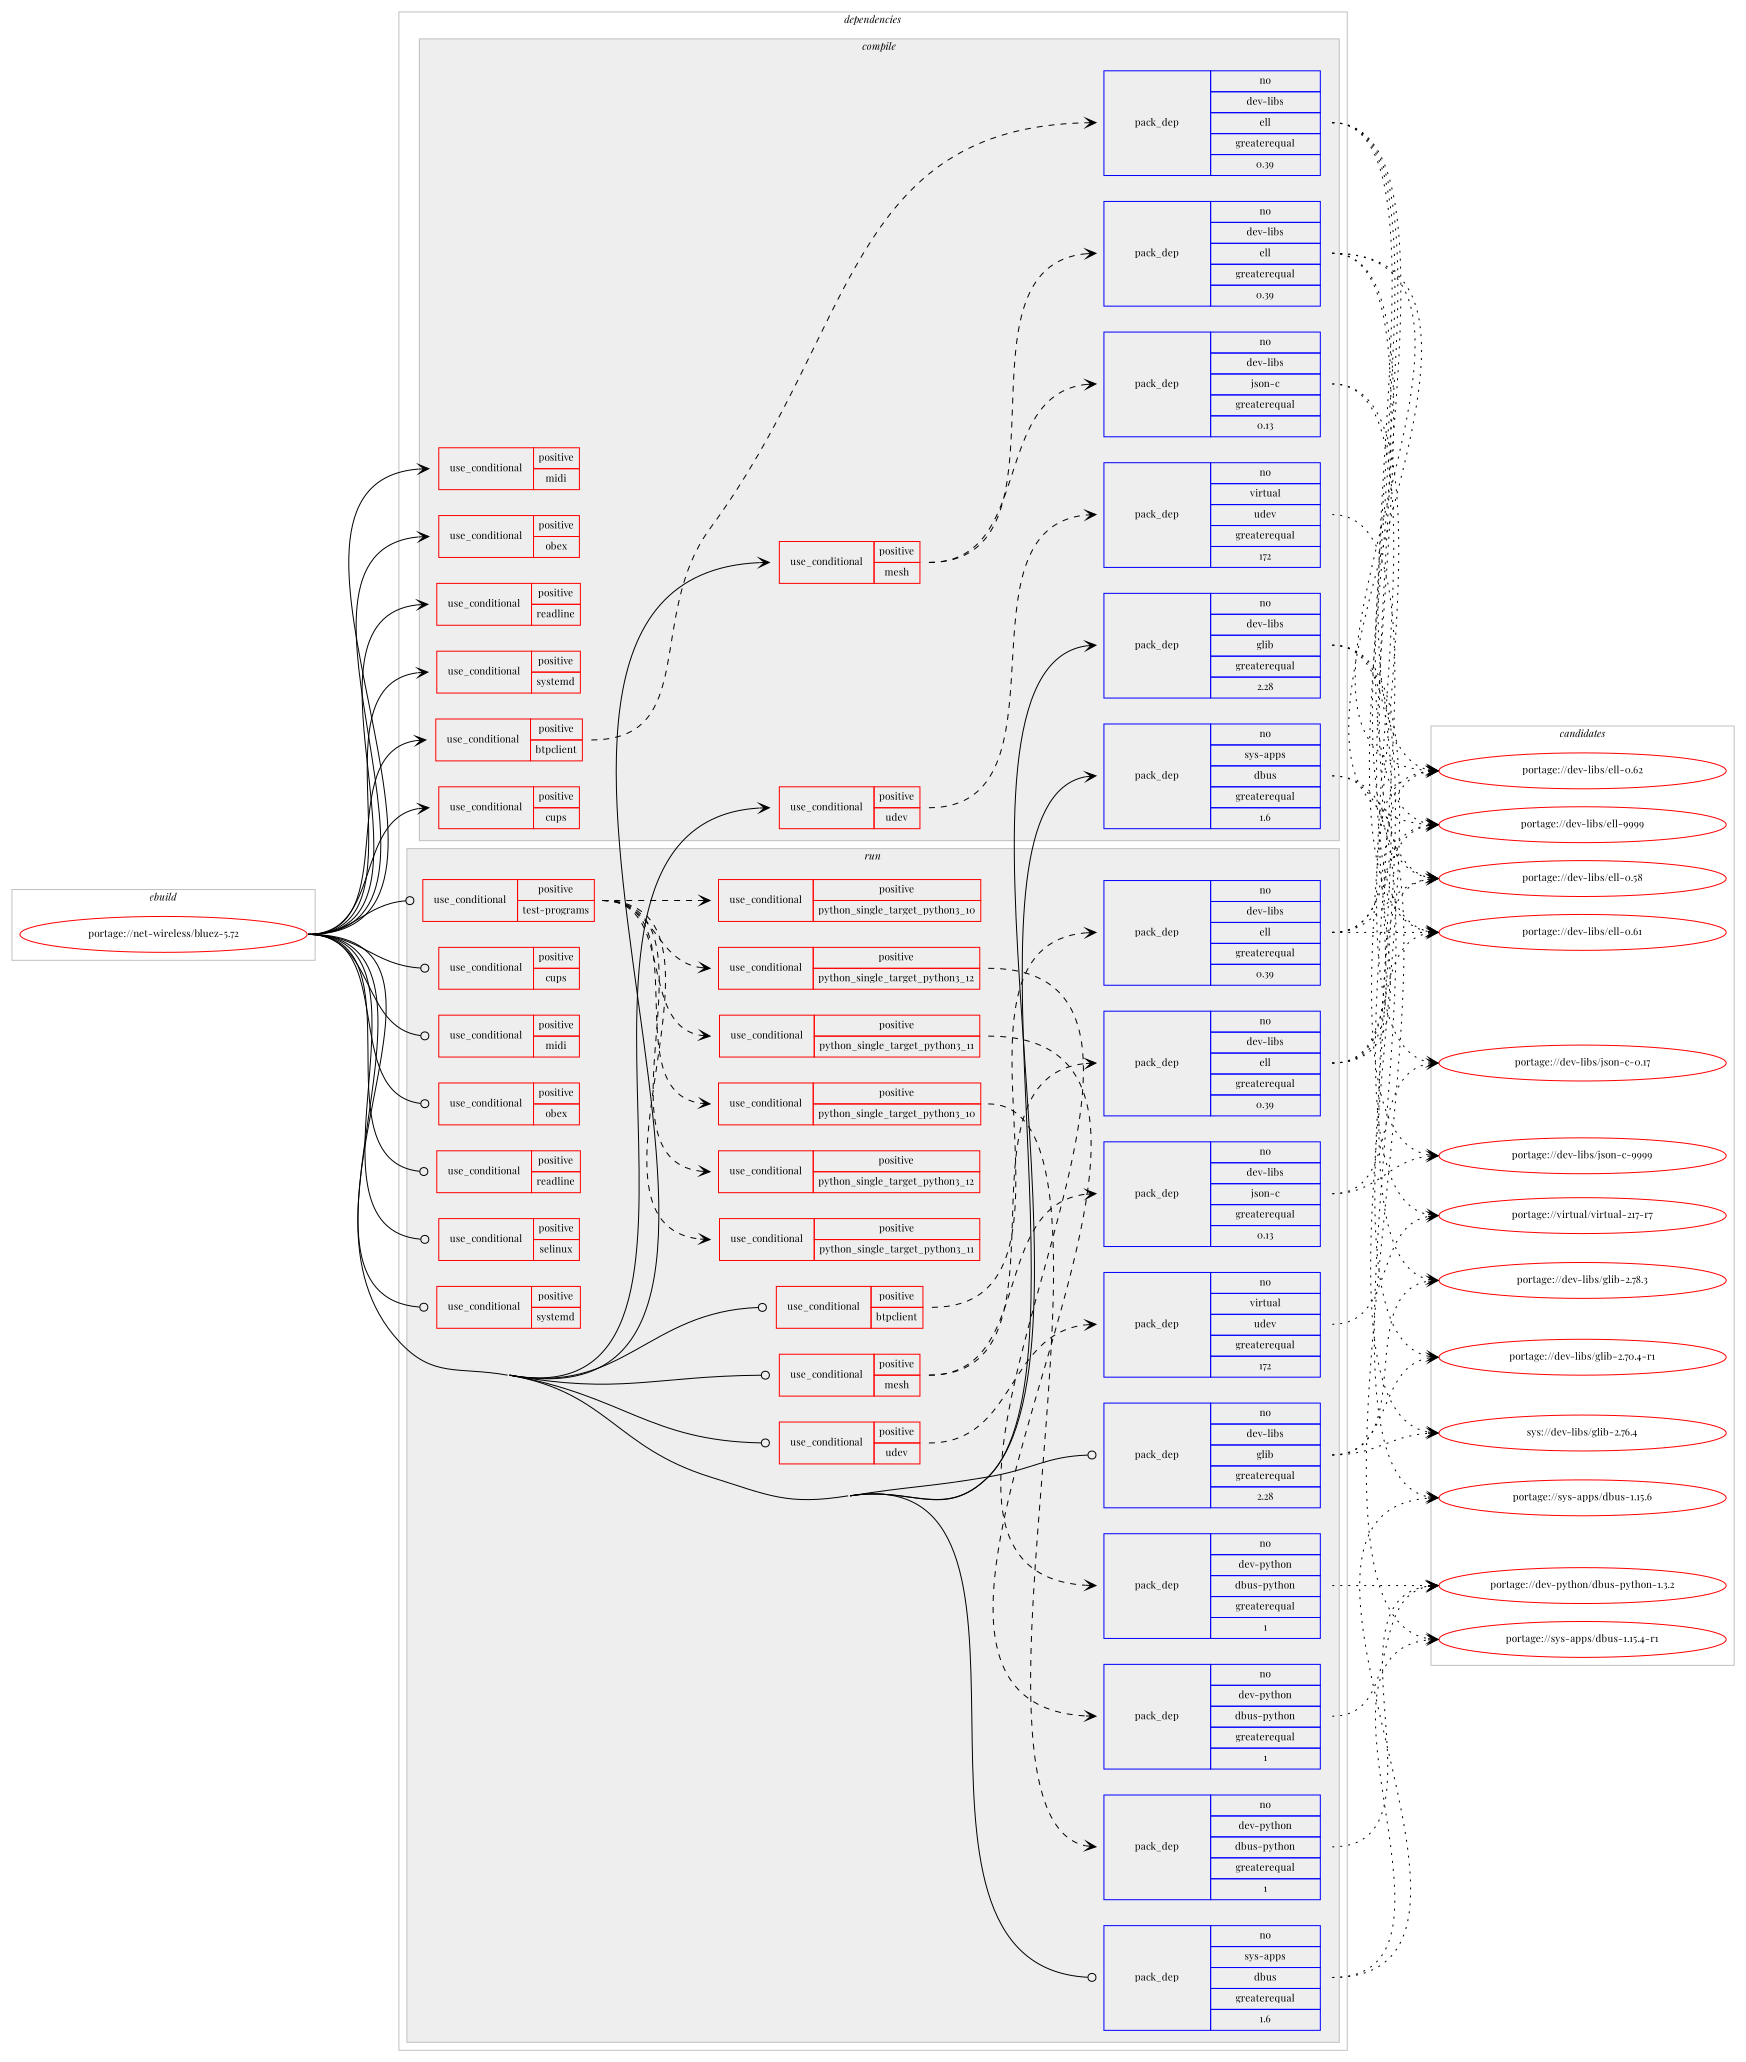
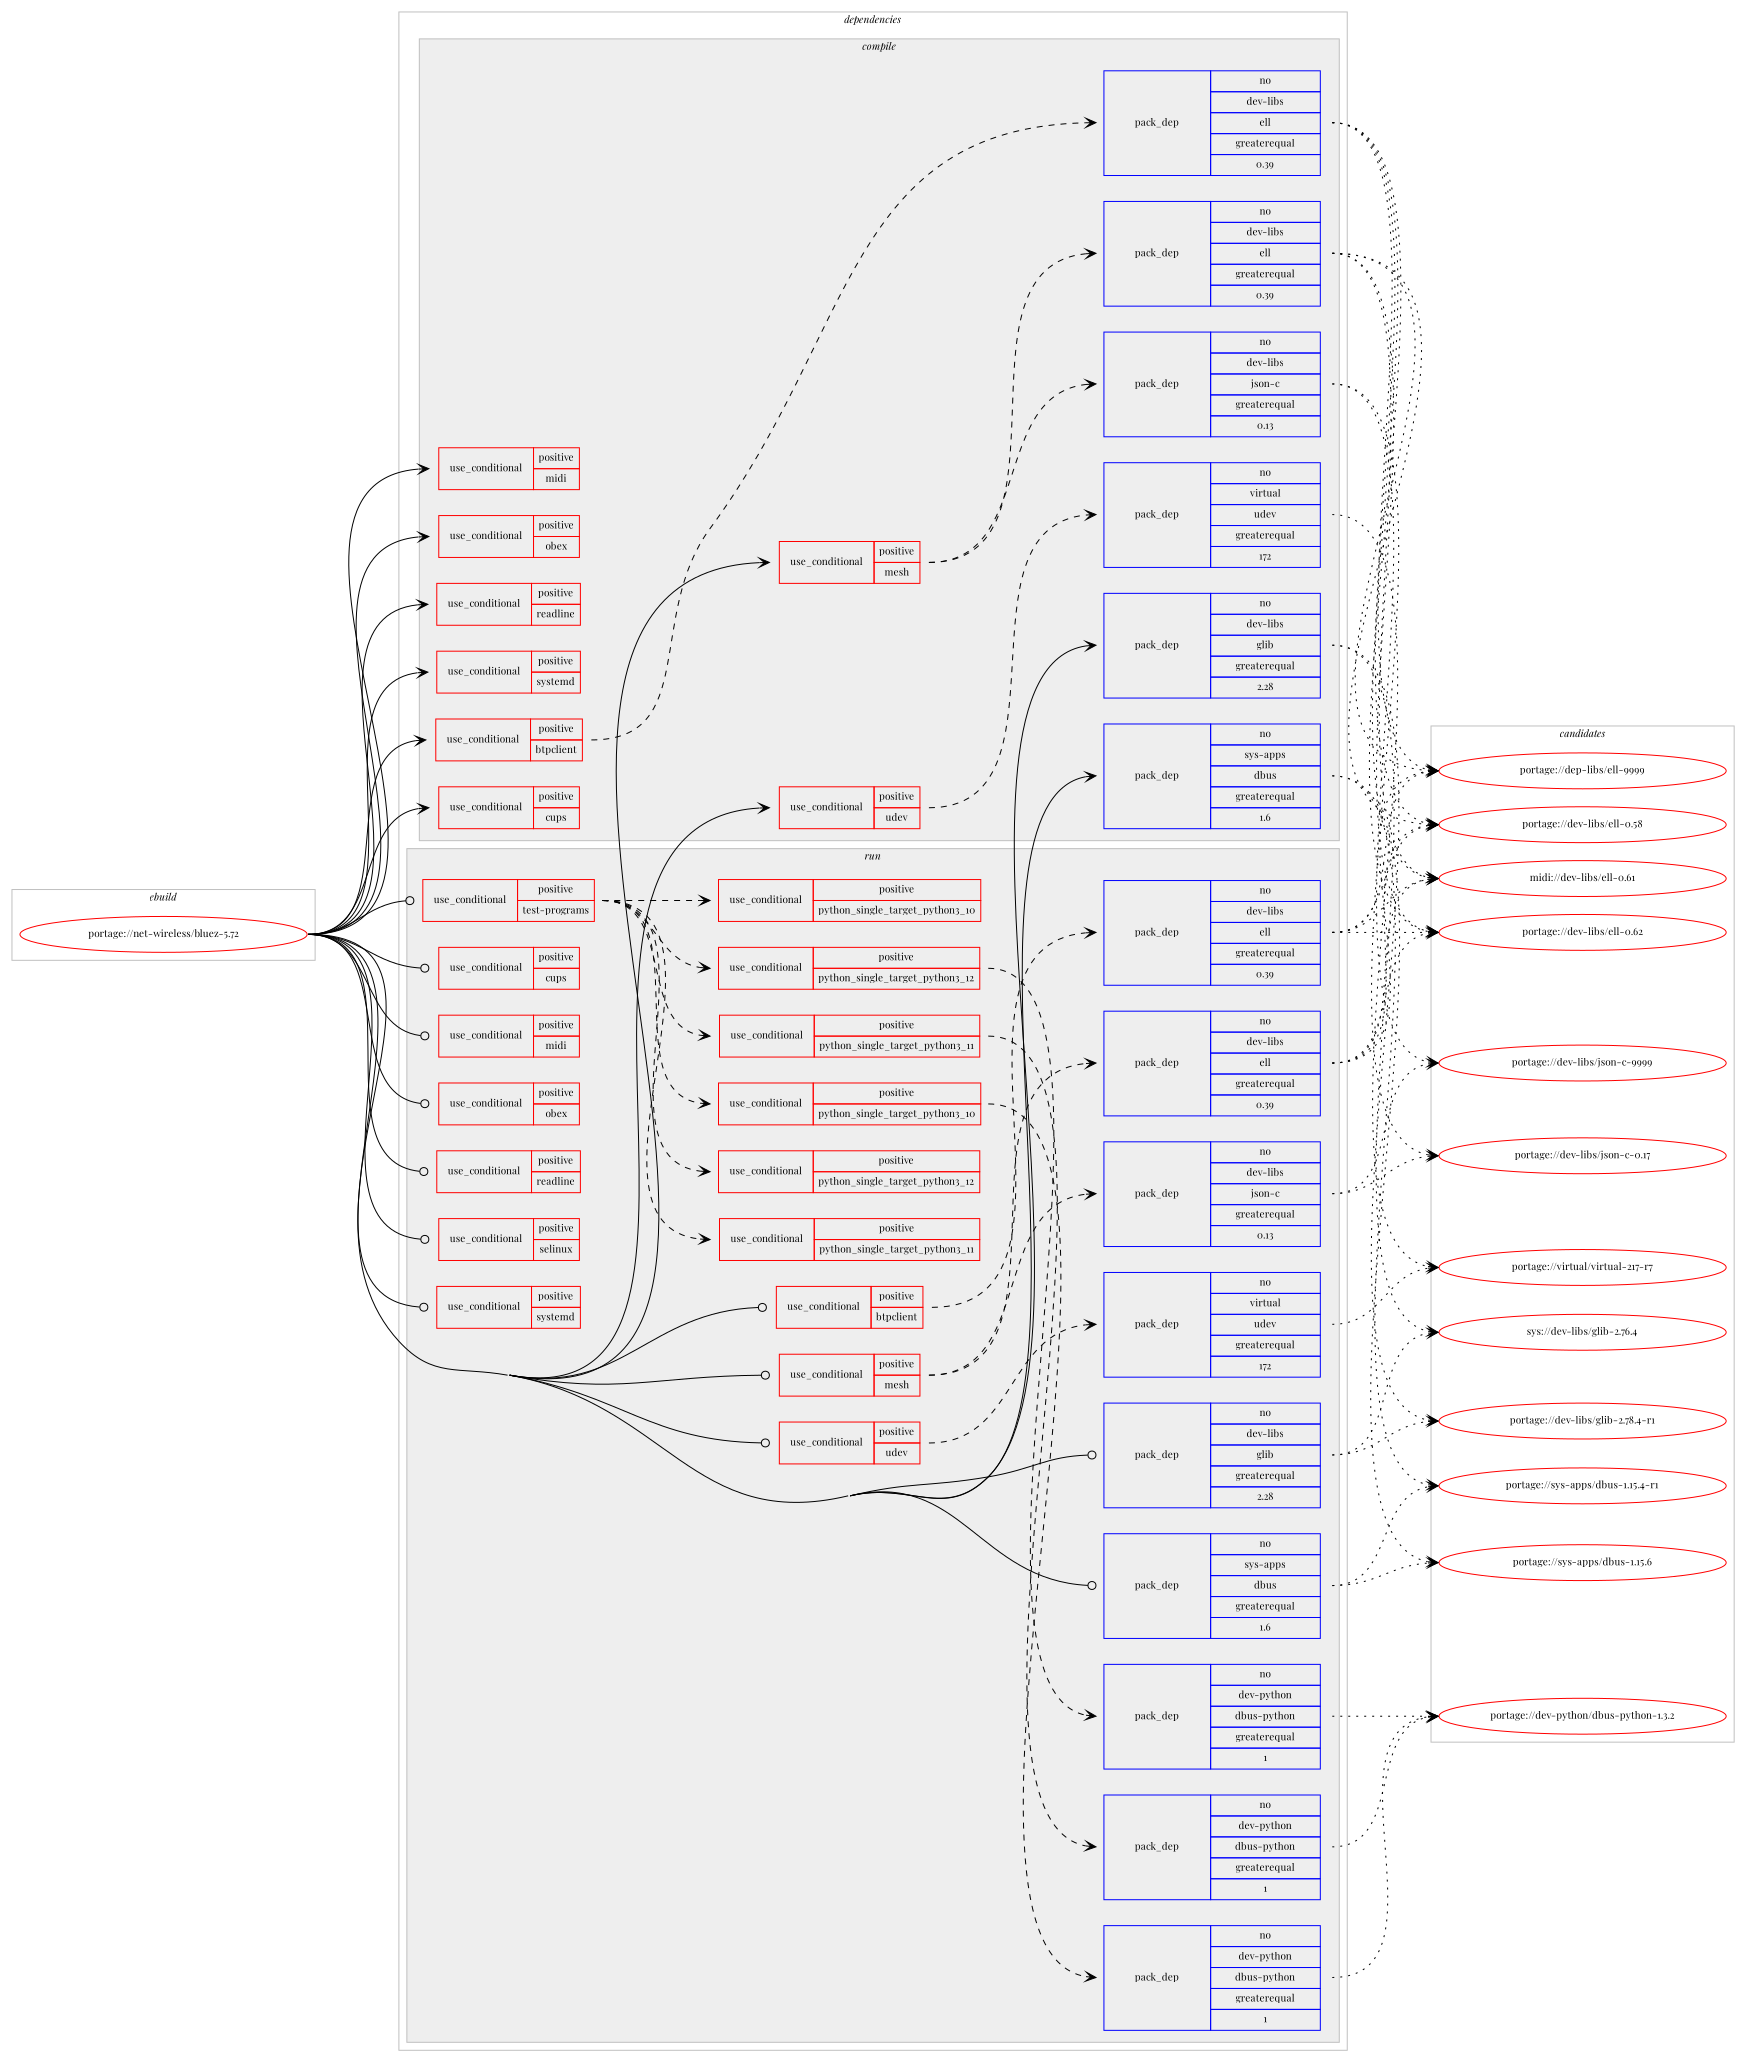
node "portage://dev-libs/ell-9999": label "portage://dev-libs/ell-9999" -> "portage://dep-libs/ell-9999"
node "portage://dev-libs/ell-0.61": label "portage://dev-libs/ell-0.61" -> "midi://dev-libs/ell-0.61"
node "portage://dev-libs/glib-2.78.3": removed
node "portage://dev-libs/glib-2.70.4-r1": label "portage://dev-libs/glib-2.70.4-r1" -> "portage://dev-libs/glib-2.78.4-r1"
